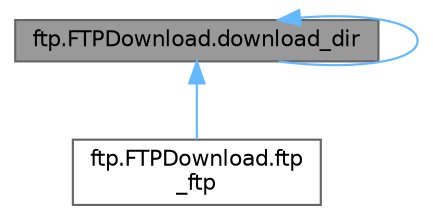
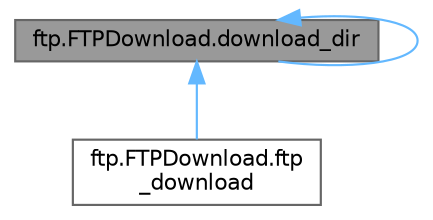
node "ftp.FTPDownload.ftp _ftp": label "ftp.FTPDownload.ftp _ftp" -> "ftp.FTPDownload.ftp _download"
